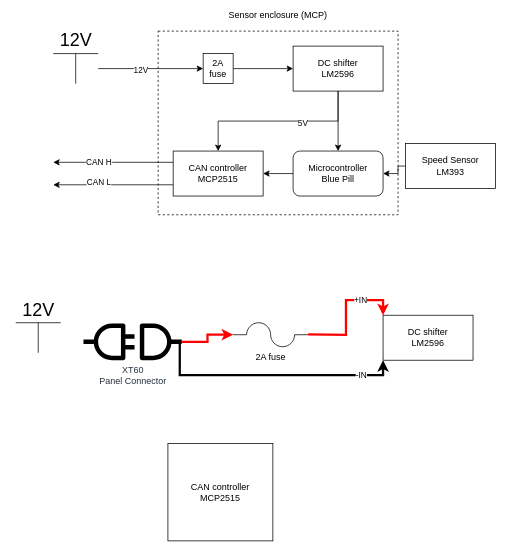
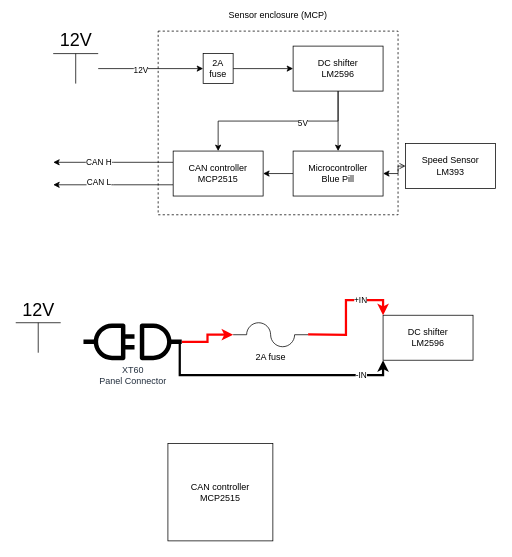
edge "Speed Sensor LM393" -> "Microcontroller Blue Pill": arrowhead none -> open
node "Microcontroller Blue Pill": shape rounded rectangle -> rectangle
